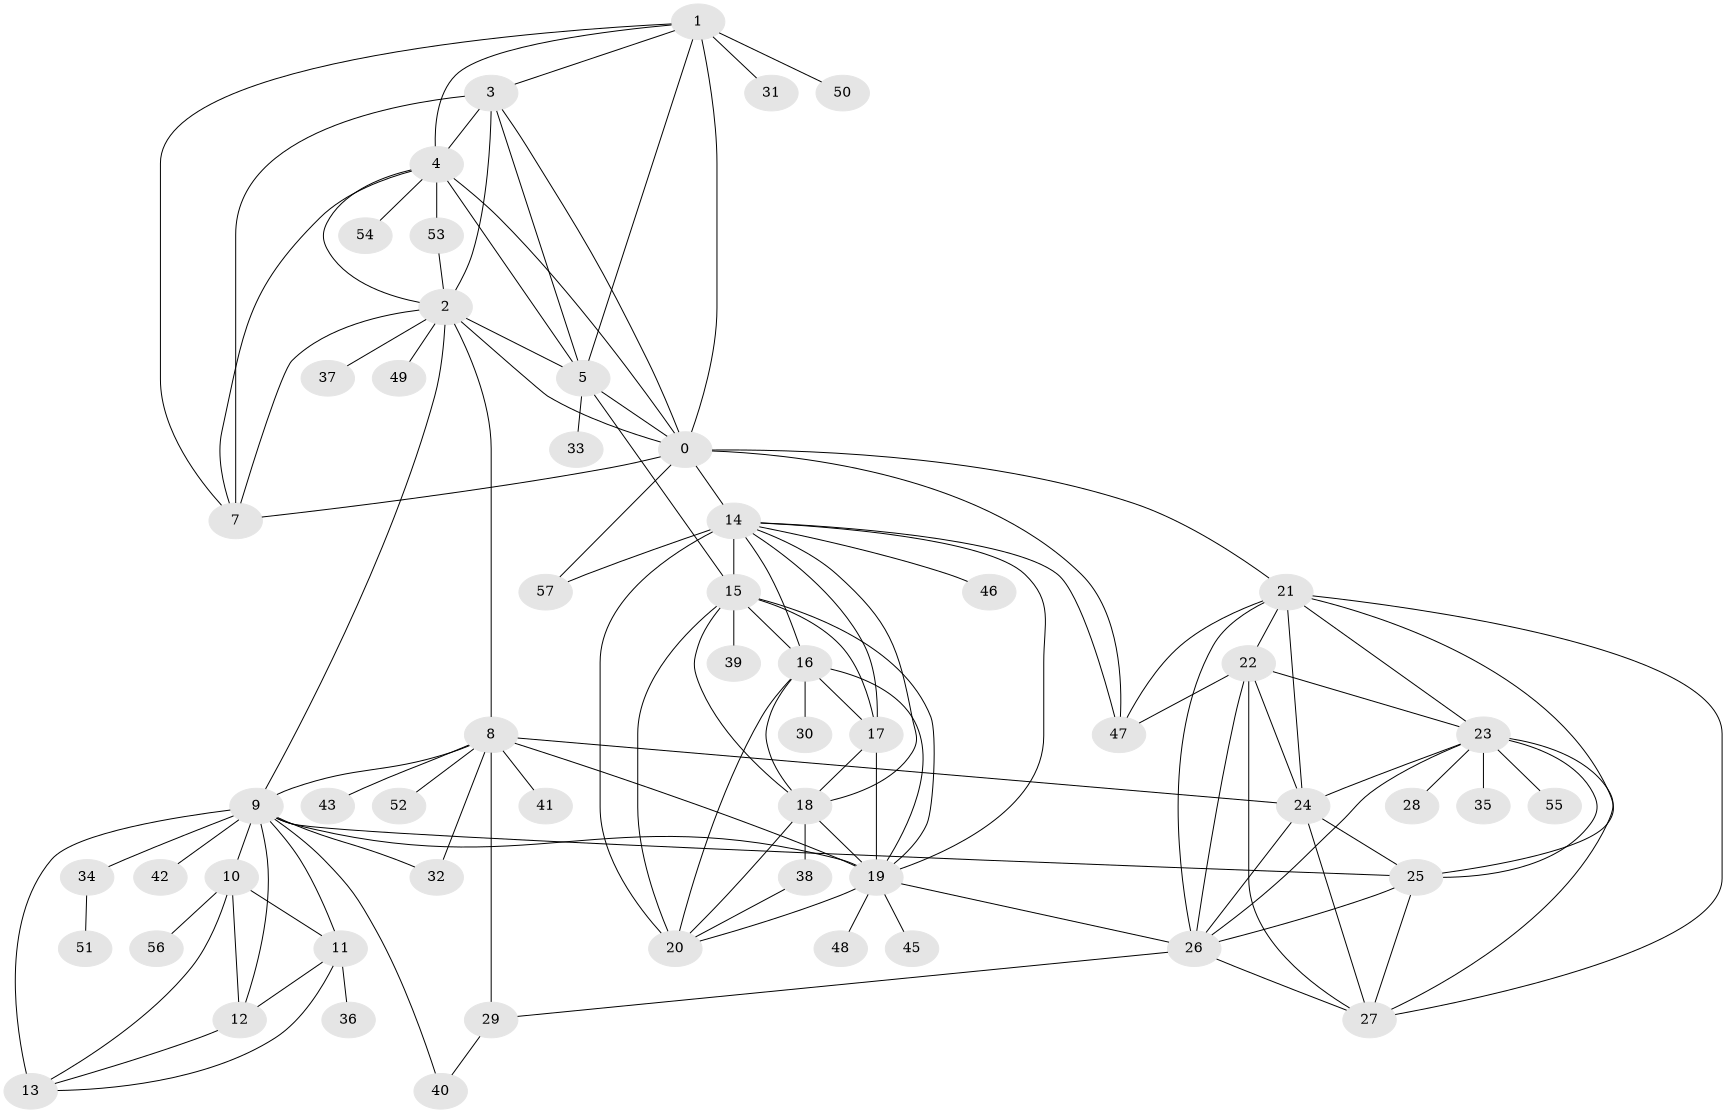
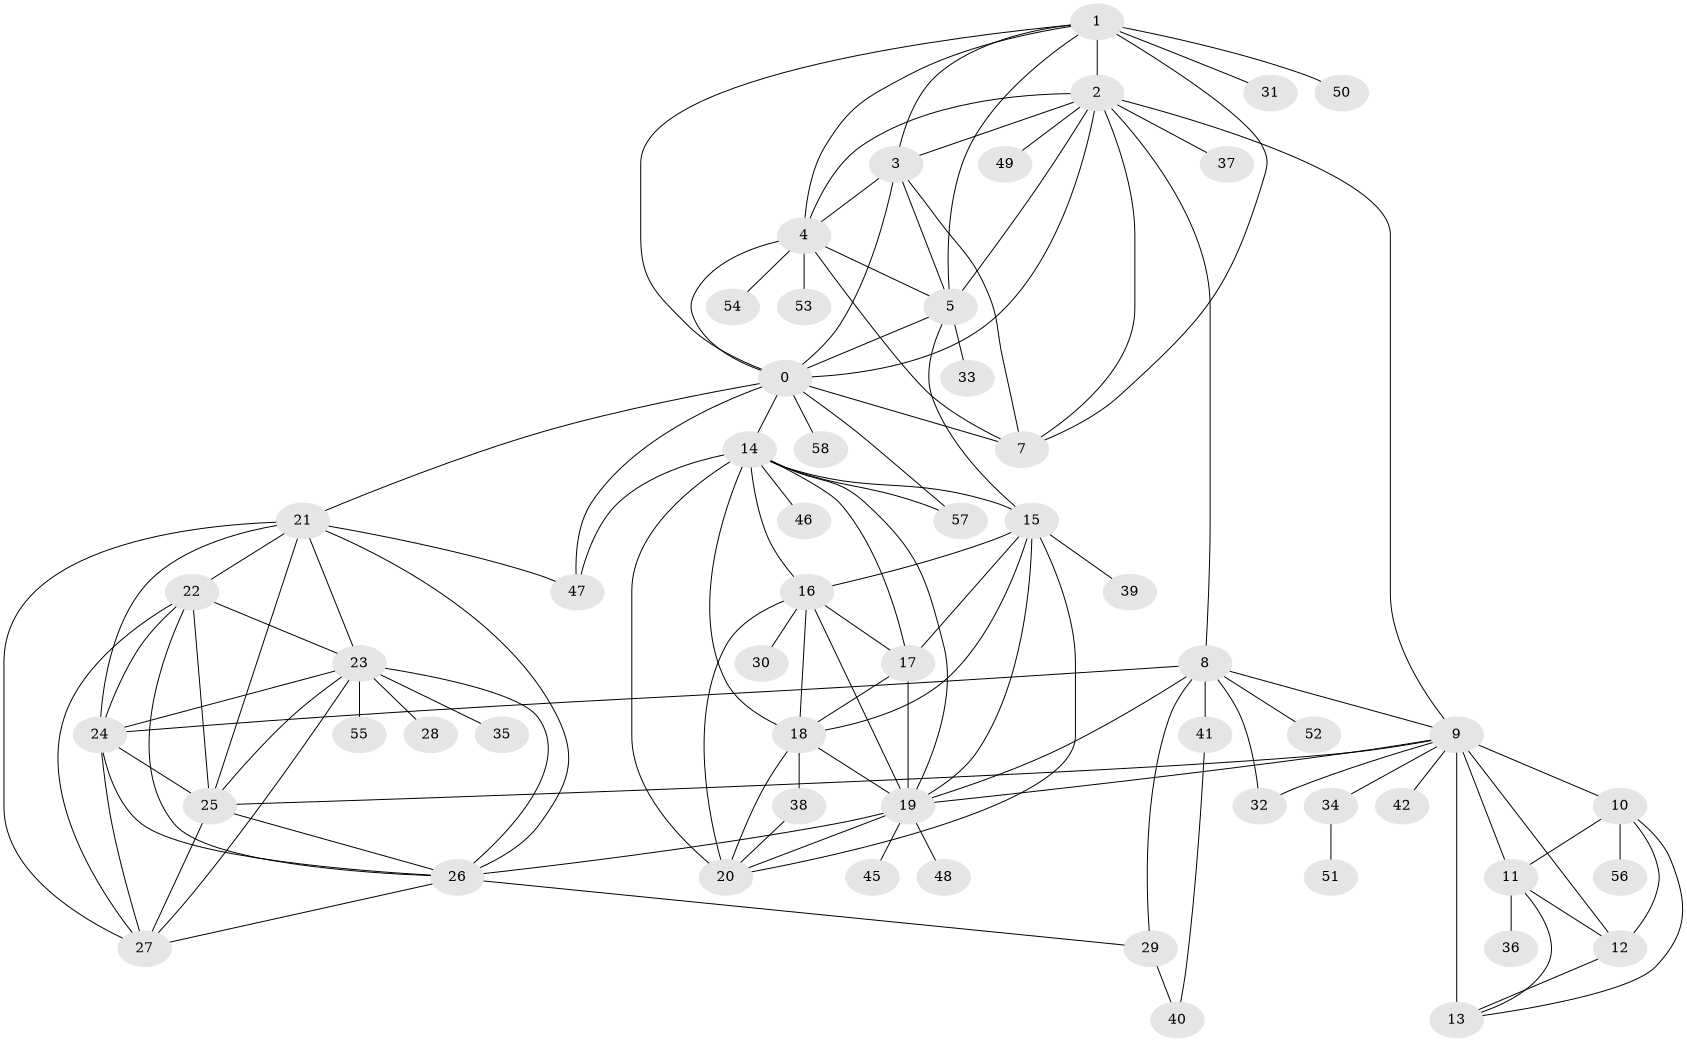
edge "53" -- "2": now "1" -- "2"
node "58": added
edge "22" -- "47": now "22" -- "25"
node "43": removed
edge "9" -- "40": now "41" -- "40"
